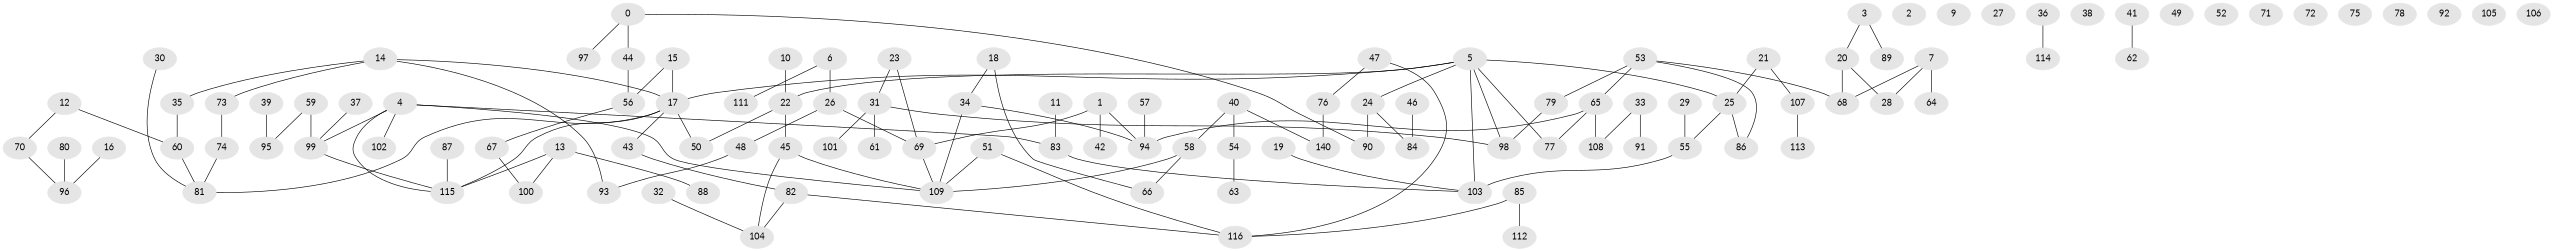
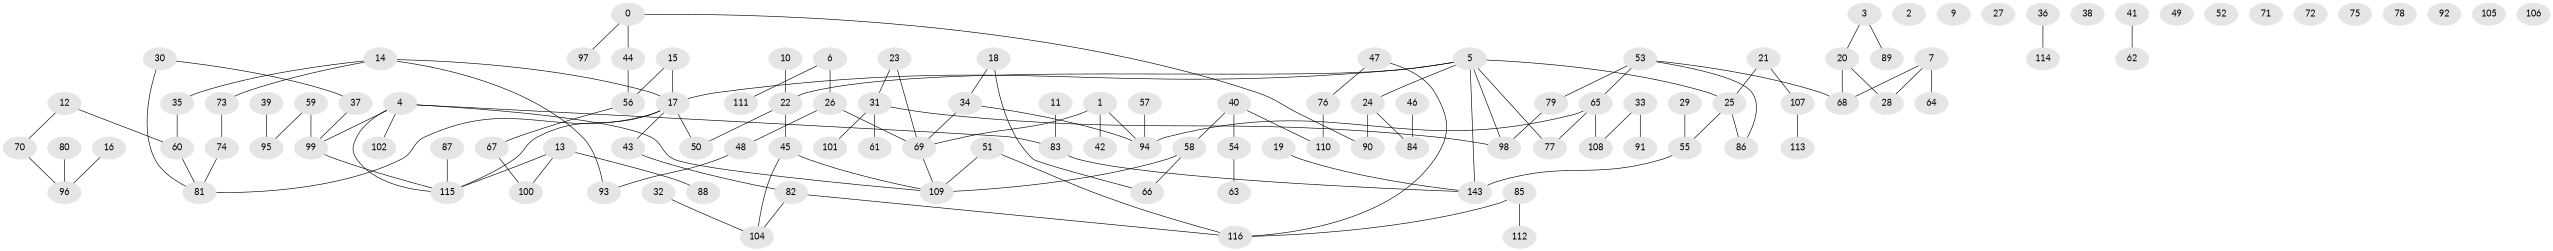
edge "30" -- "37": added
edge "34" -- "109": now "34" -- "69"
node "140": label "140" -> "110"
node "103": label "103" -> "143"
